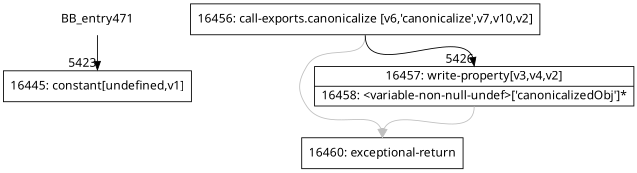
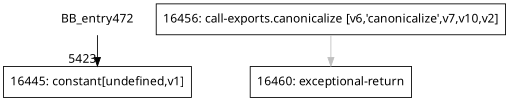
node "BB_entry471": label "BB_entry471" -> "BB_entry472"
node "16457: write-property[v3,v4,v2]": removed
